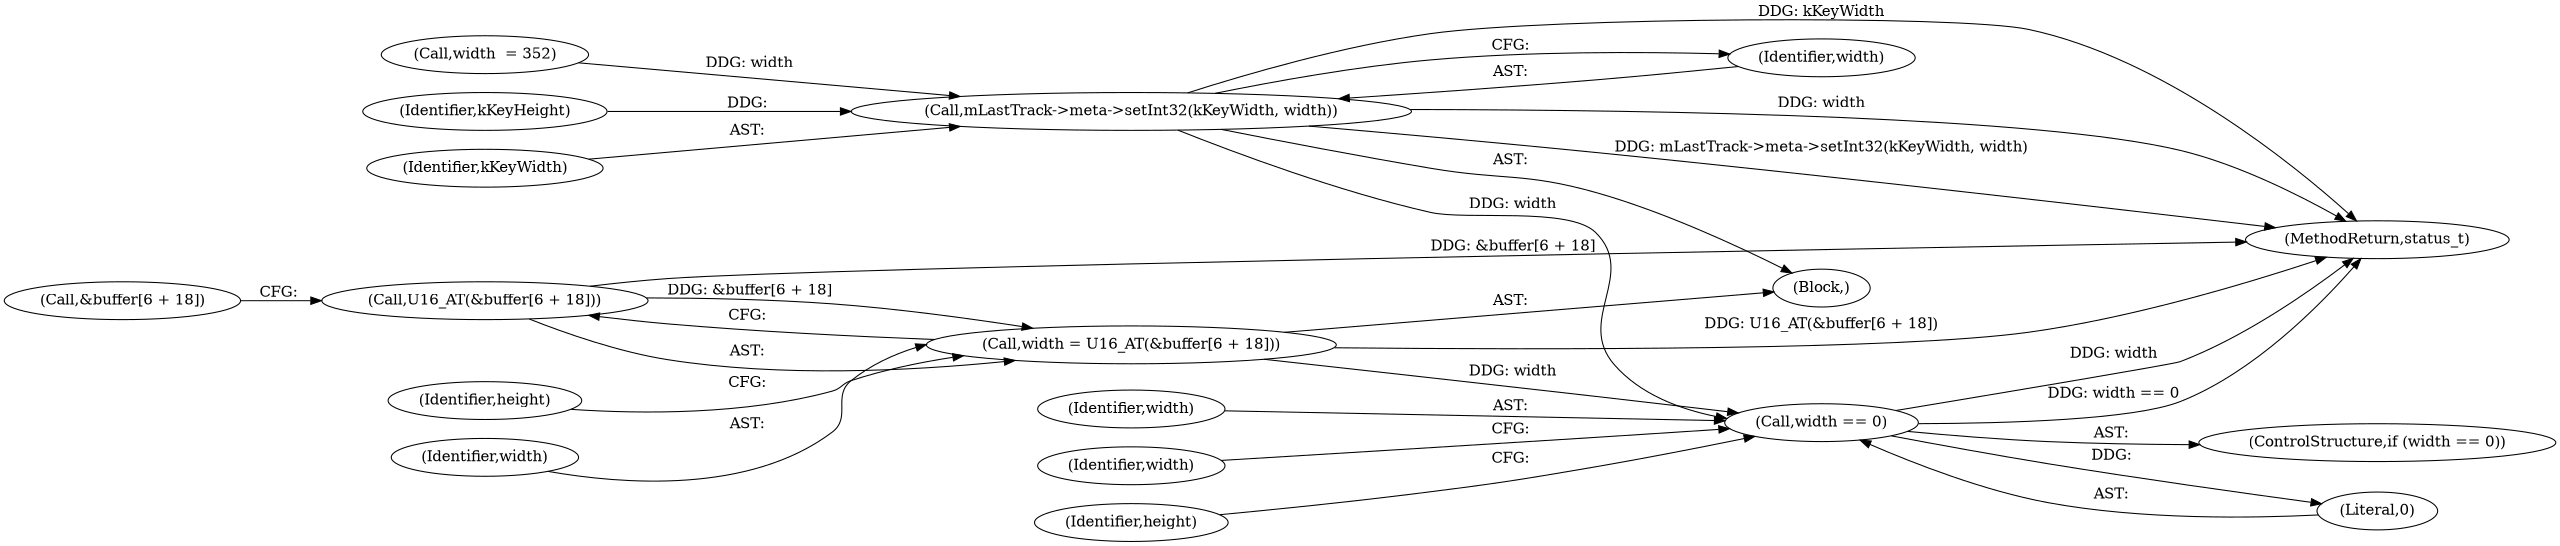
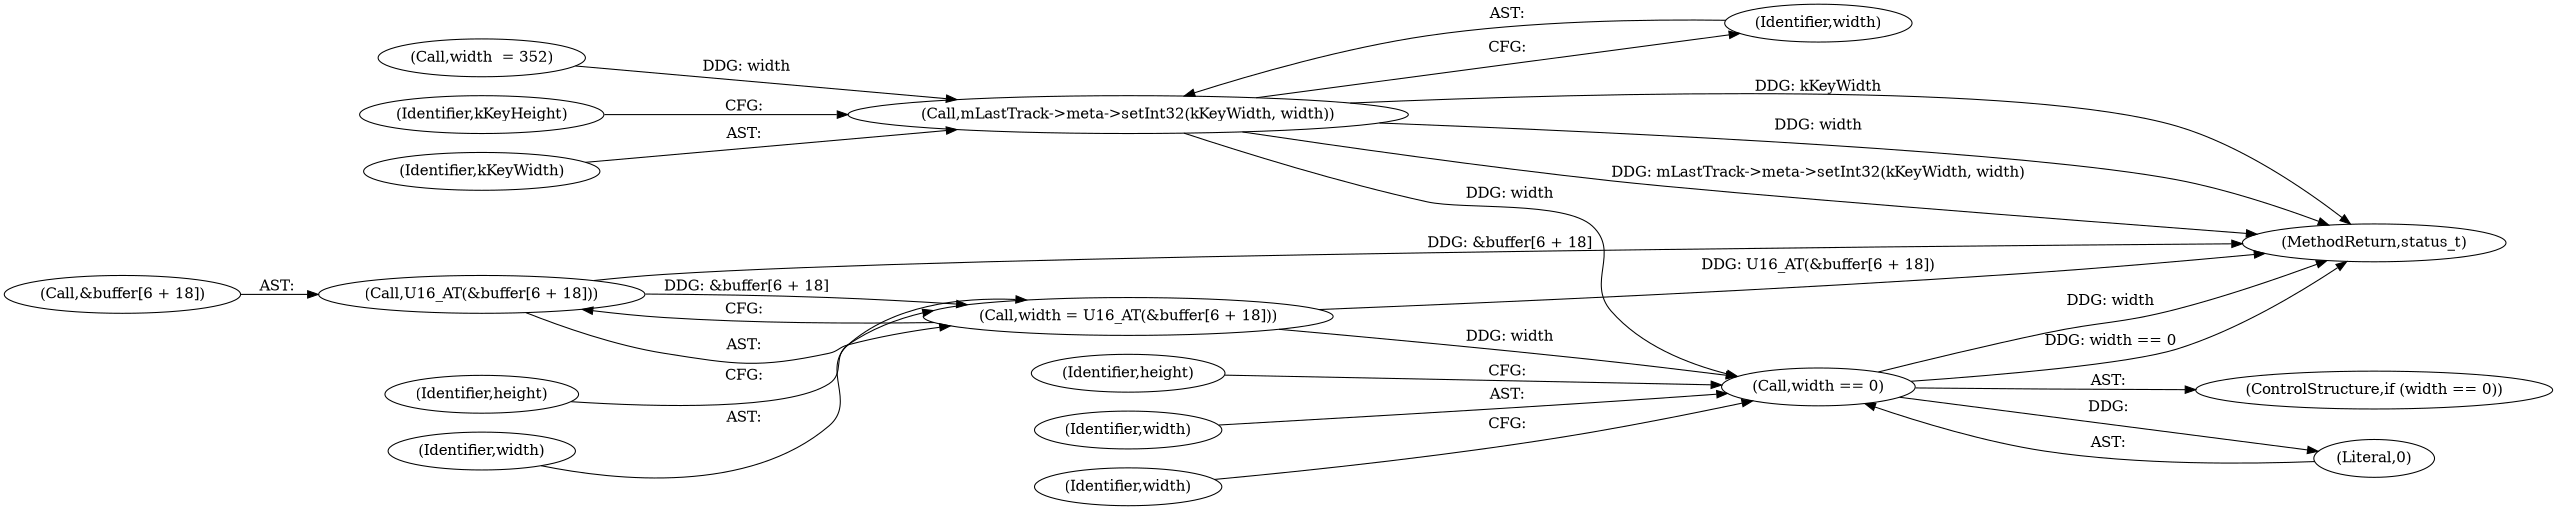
edge "(Identifier,kKeyHeight)" -> "(Call,mLastTrack->meta->setInt32(kKeyWidth, width))": label "DDG: " -> "CFG: "
node "(Block,)": removed
edge "(Call,&buffer[6 + 18])" -> "(Call,U16_AT(&buffer[6 + 18]))": label "CFG: " -> "AST: "
